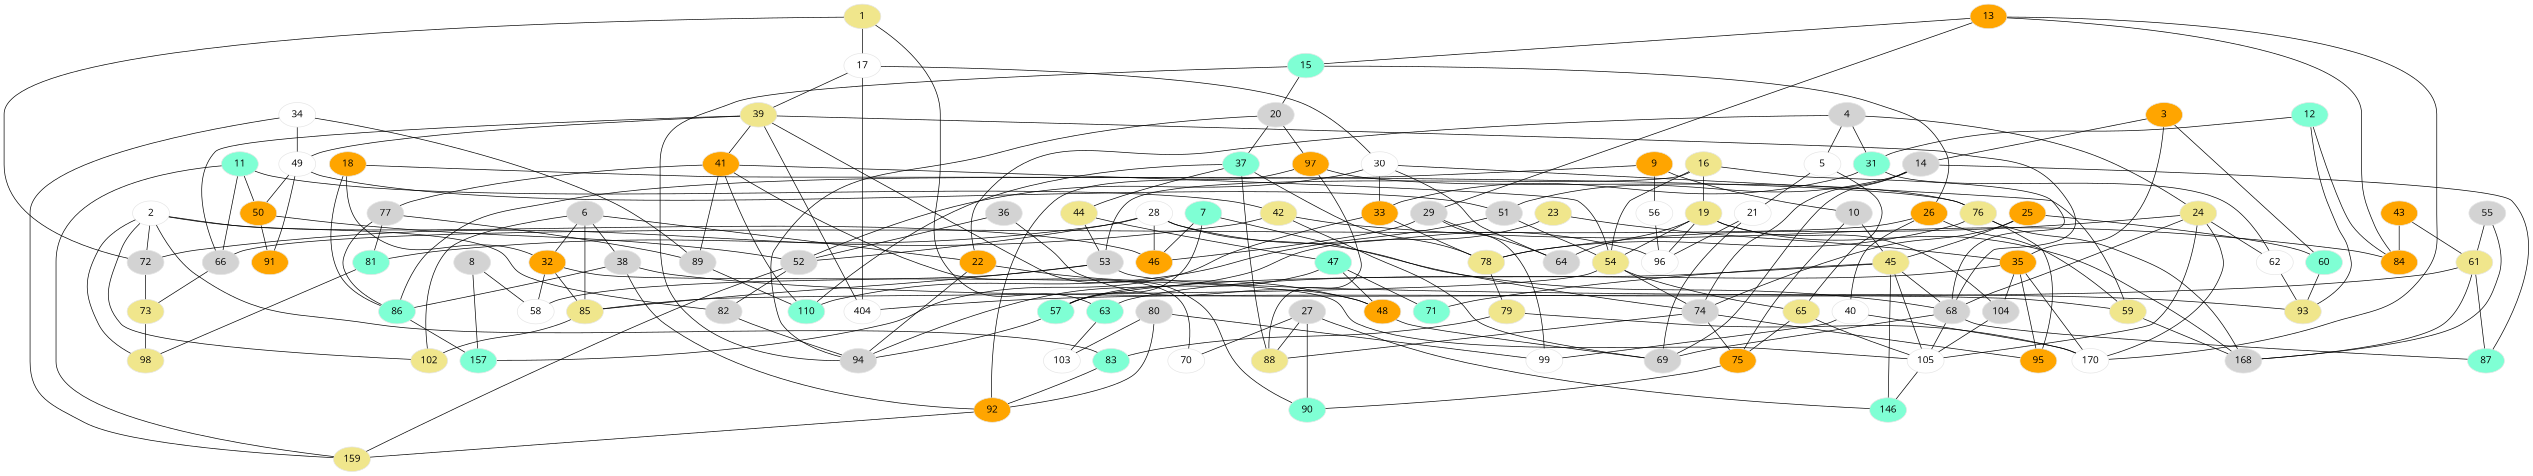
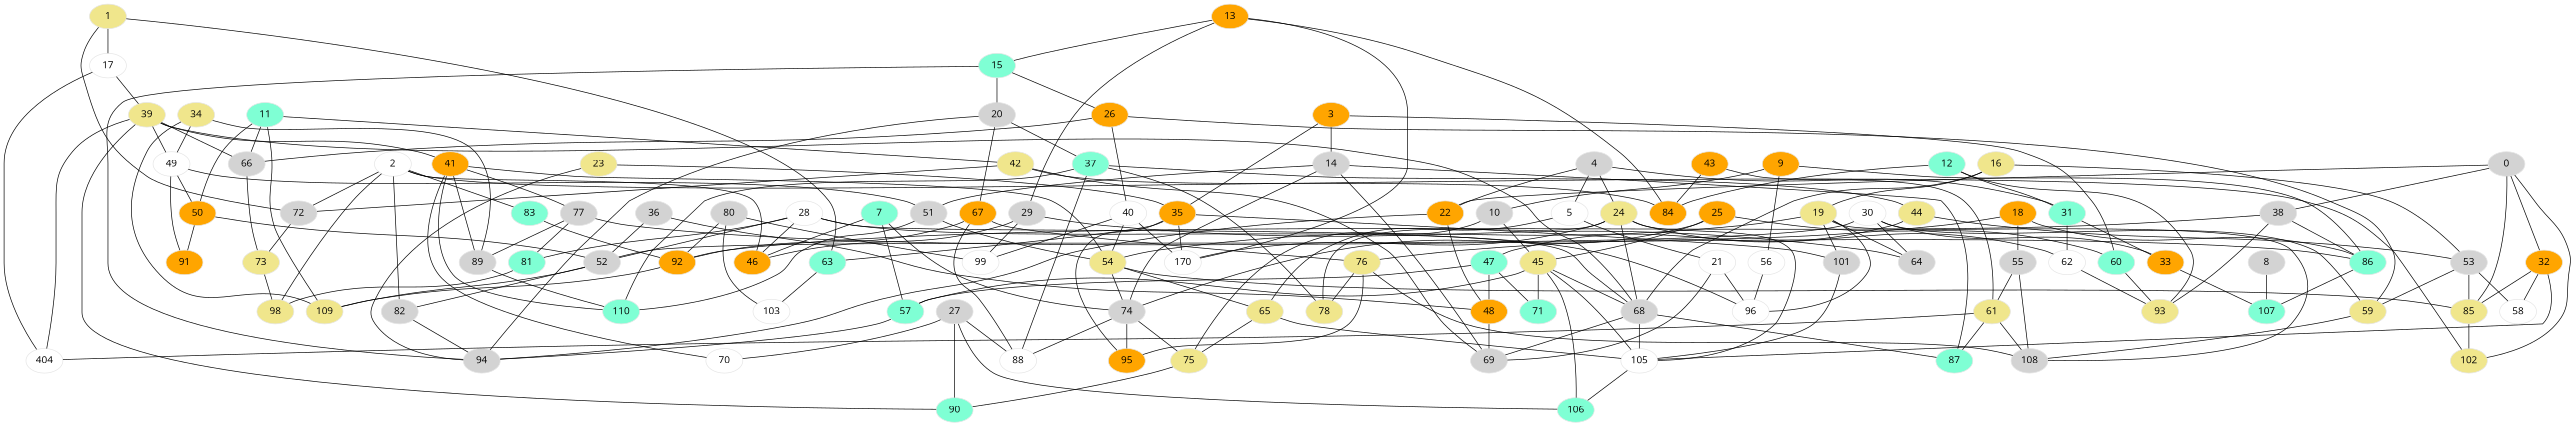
edge "17" -- "30": removed
node "34": fillcolor white -> khaki
node "97": label "97" -> "67"
edge "16" -- "54": now "40" -- "54"
node "6": label "6" -> "0"
edge "33" -- "78": removed
edge "18" -- "32": now "18" -- "55"
edge "8" -- "58": removed
node "79": removed
node "104": label "104" -> "101"
node "157": label "157" -> "107"
node "88": fillcolor khaki -> white
node "75": fillcolor orange -> khaki
node "168": label "168" -> "108"
node "146": label "146" -> "106"
node "159": label "159" -> "109"
